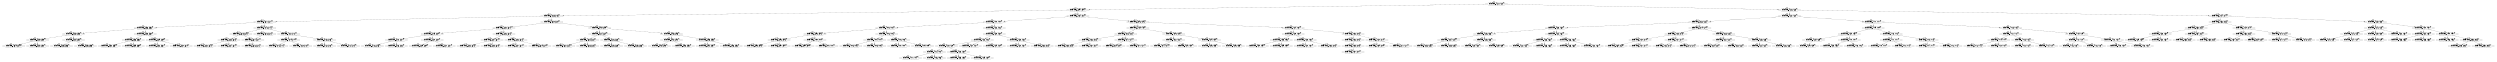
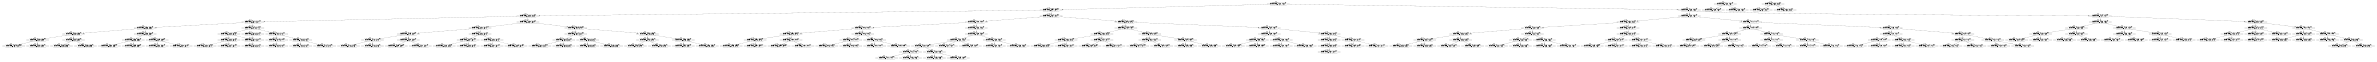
node "Node{data=[7683, 7683]}": removed
node "Node{data=[6778, 6778]}": removed
